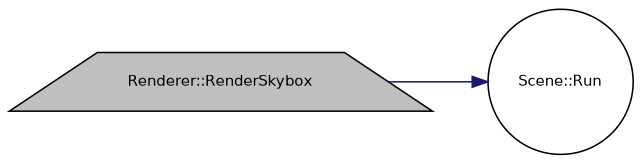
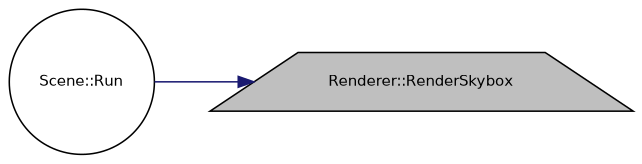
edge "Renderer::RenderSkybox" -> "Scene::Run": reversed
